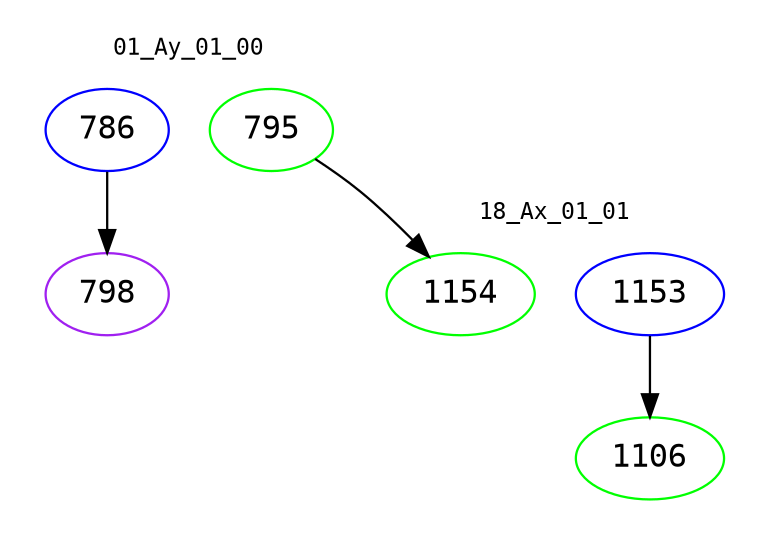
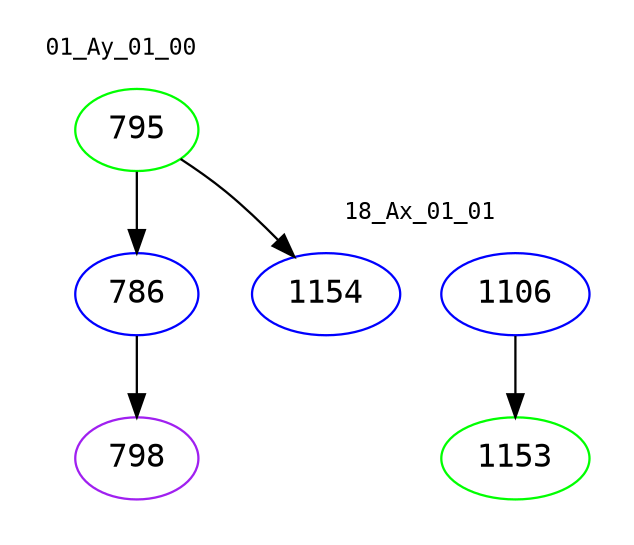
edge "795" -> "786": added
node "1154": color green -> blue
node "1153": color blue -> green
edge "1153" -> "1106": reversed
node "1106": color green -> blue
